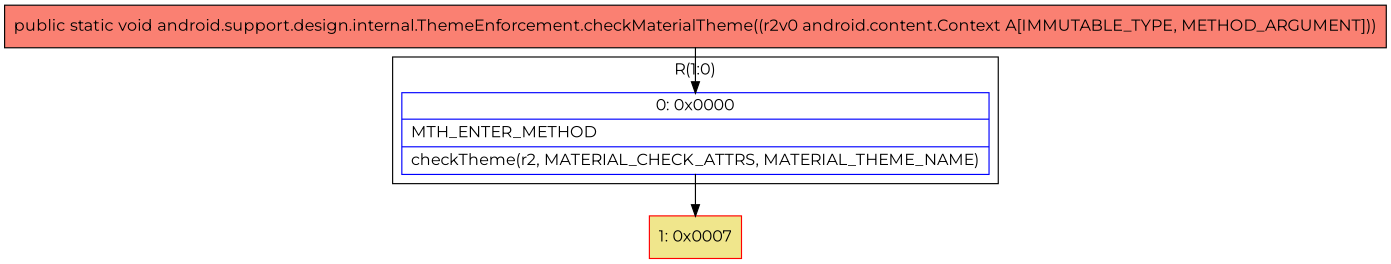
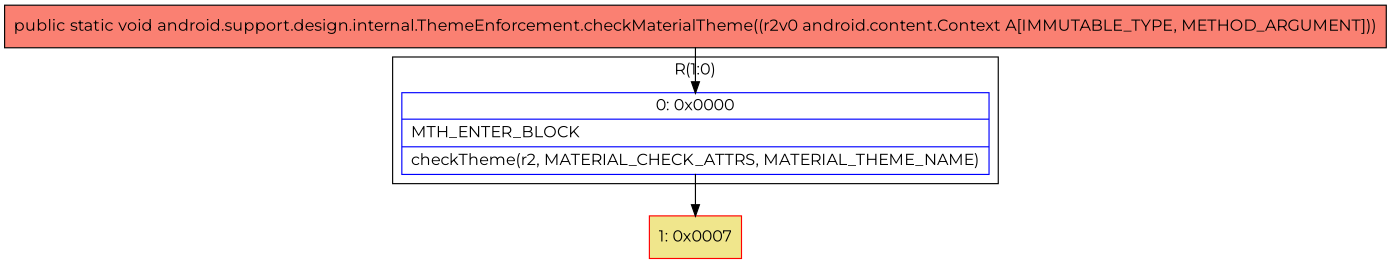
node "0: 0x0000": text "MTH_ENTER_METHOD" -> "MTH_ENTER_BLOCK"
